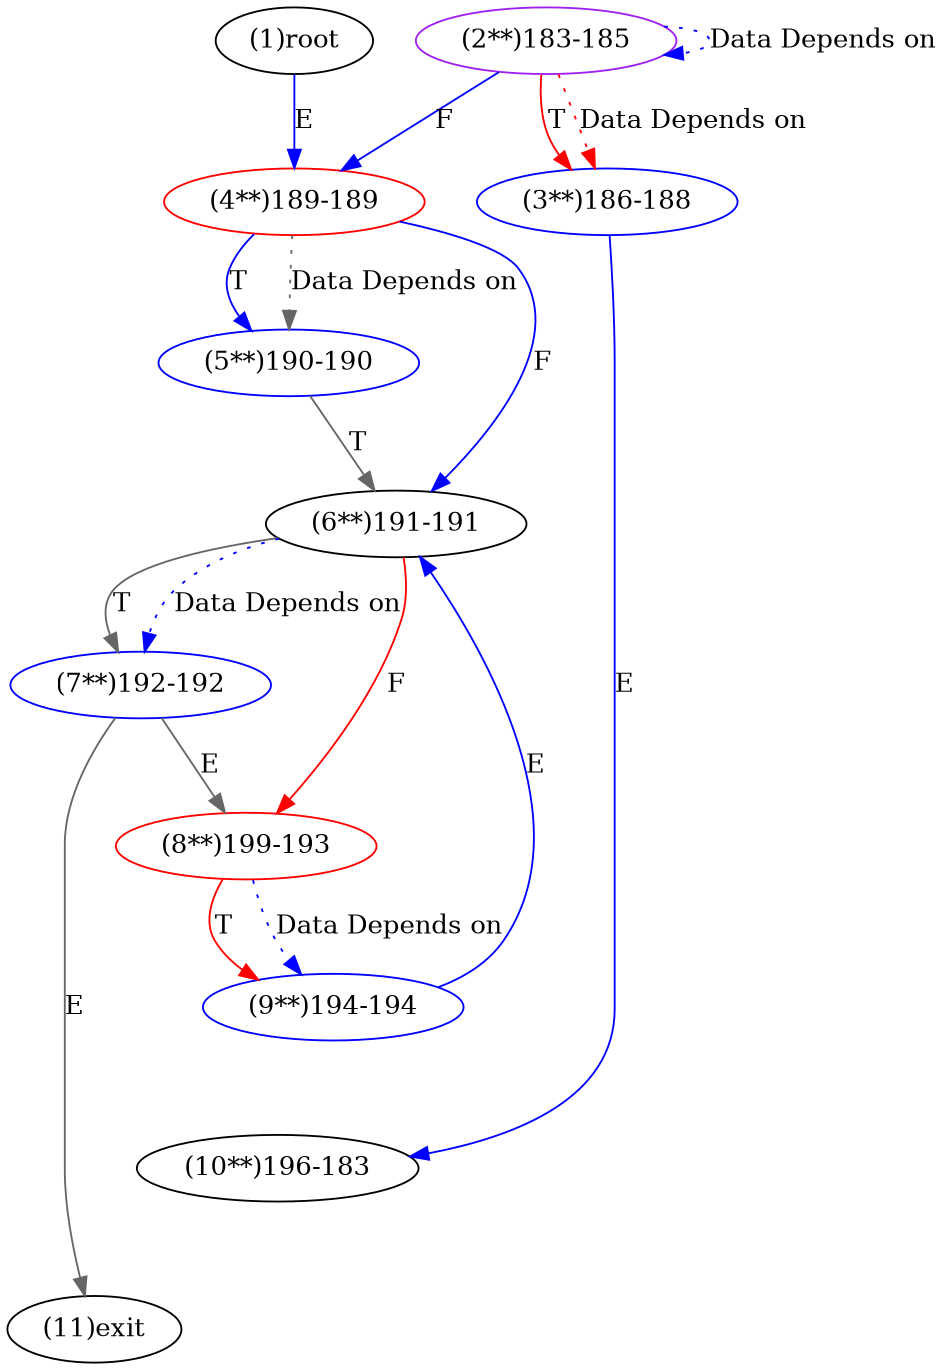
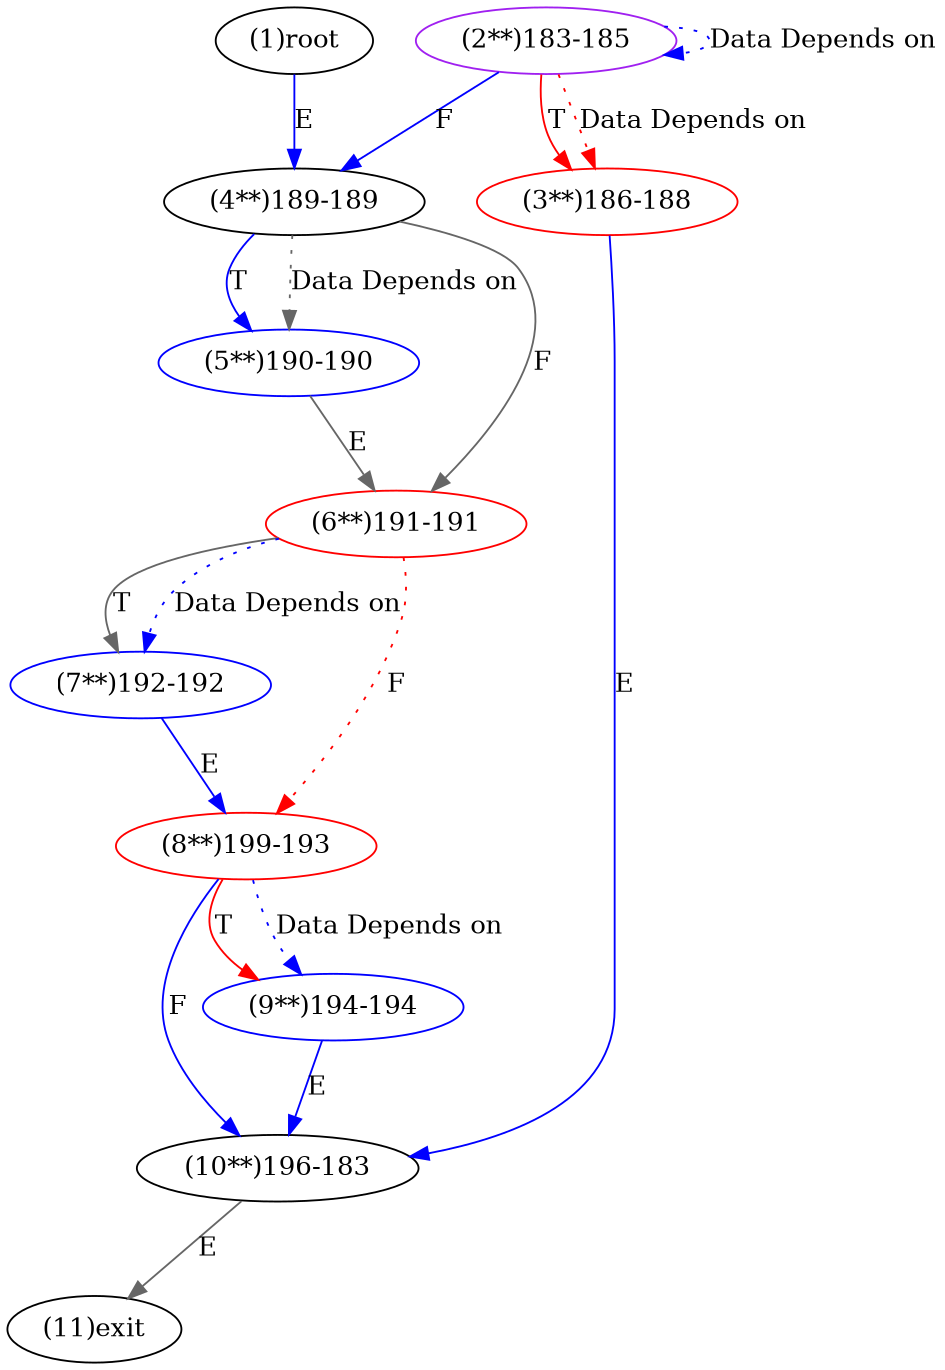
node "(4**)189-189": color red -> black
node "(3**)186-188": color blue -> red
edge "(4**)189-189" -> "(6**)191-191": color blue -> gray40
edge "(5**)190-190" -> "(6**)191-191": label "T" -> "E"
node "(6**)191-191": color black -> red
edge "(6**)191-191" -> "(8**)199-193": style solid -> dotted
edge "(7**)192-192" -> "(8**)199-193": color gray40 -> blue
edge "(9**)194-194" -> "(6**)191-191": now "(9**)194-194" -> "(10**)196-183"
edge "(7**)192-192" -> "(11)exit": now "(10**)196-183" -> "(11)exit"
edge "(8**)199-193" -> "(10**)196-183": added, label "F"
